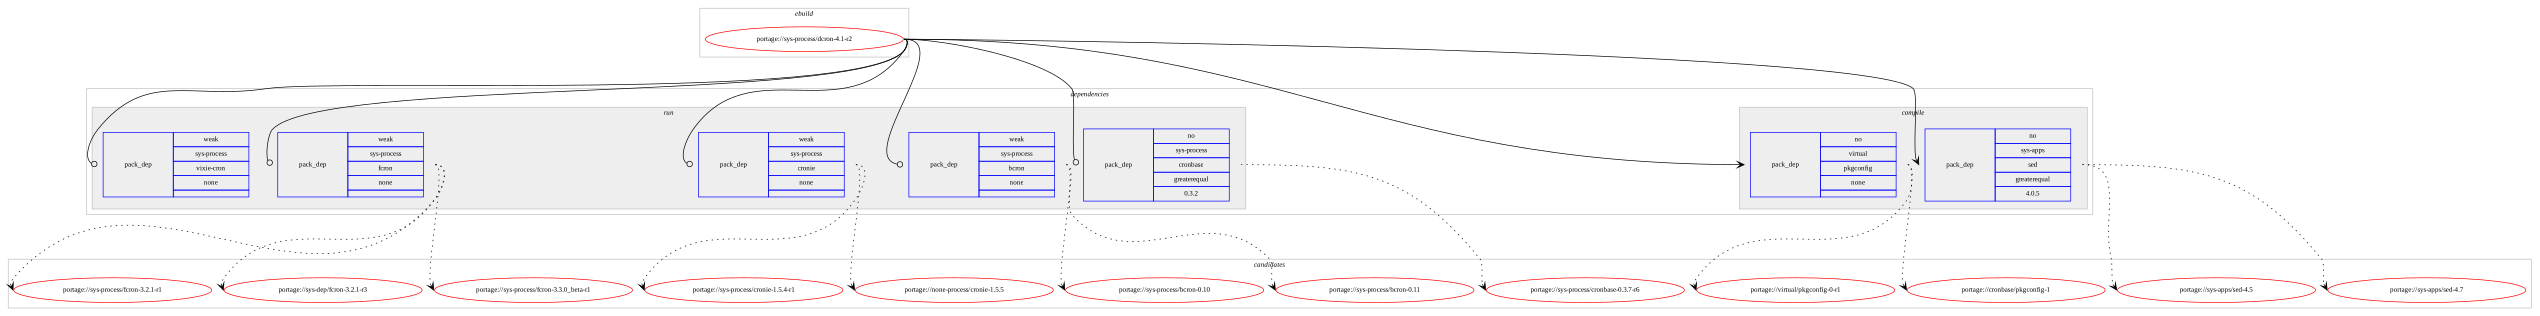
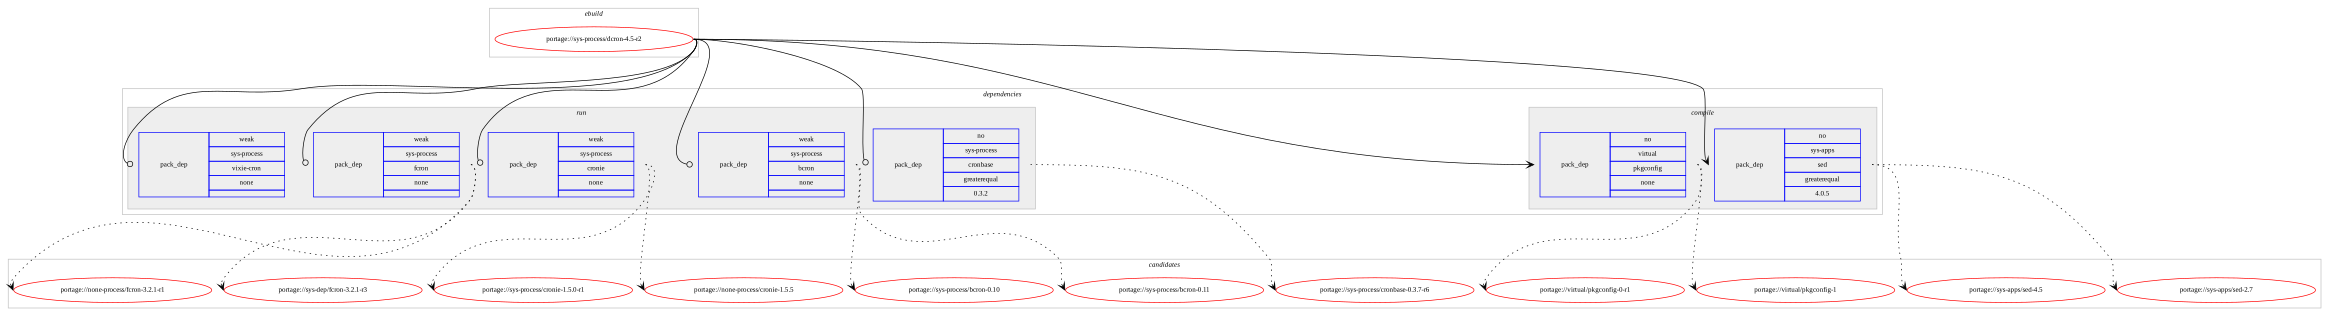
node "portage://sys-process/dcron-4.1-r2": label "portage://sys-process/dcron-4.1-r2" -> "portage://sys-process/dcron-4.5-r2"
node "portage://sys-process/fcron-3.2.1-r1": label "portage://sys-process/fcron-3.2.1-r1" -> "portage://none-process/fcron-3.2.1-r1"
node "portage://sys-process/fcron-3.3.0_beta-r1": removed
node "portage://sys-process/cronie-1.5.4-r1": label "portage://sys-process/cronie-1.5.4-r1" -> "portage://sys-process/cronie-1.5.0-r1"
node "portage://cronbase/pkgconfig-1": label "portage://cronbase/pkgconfig-1" -> "portage://virtual/pkgconfig-1"
node "portage://sys-apps/sed-4.7": label "portage://sys-apps/sed-4.7" -> "portage://sys-apps/sed-2.7"
